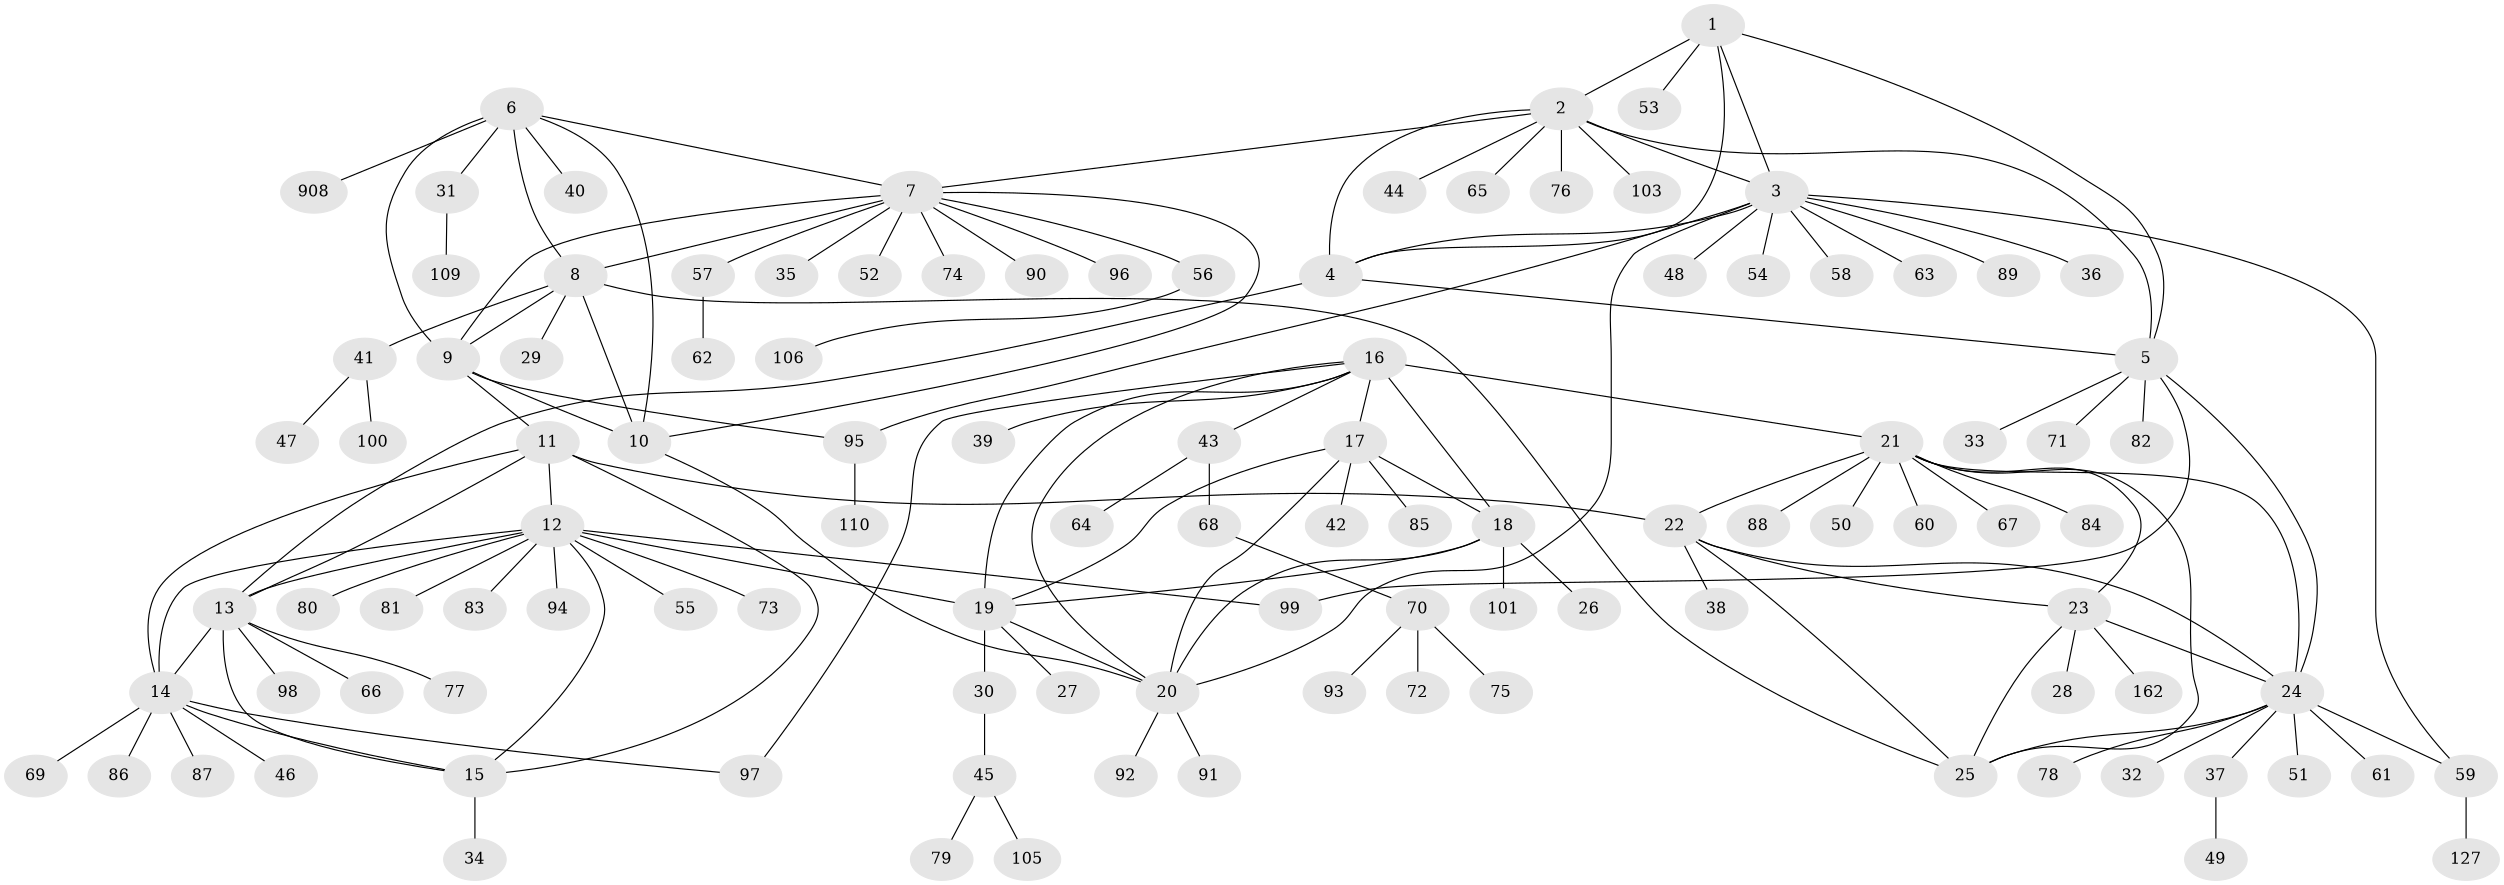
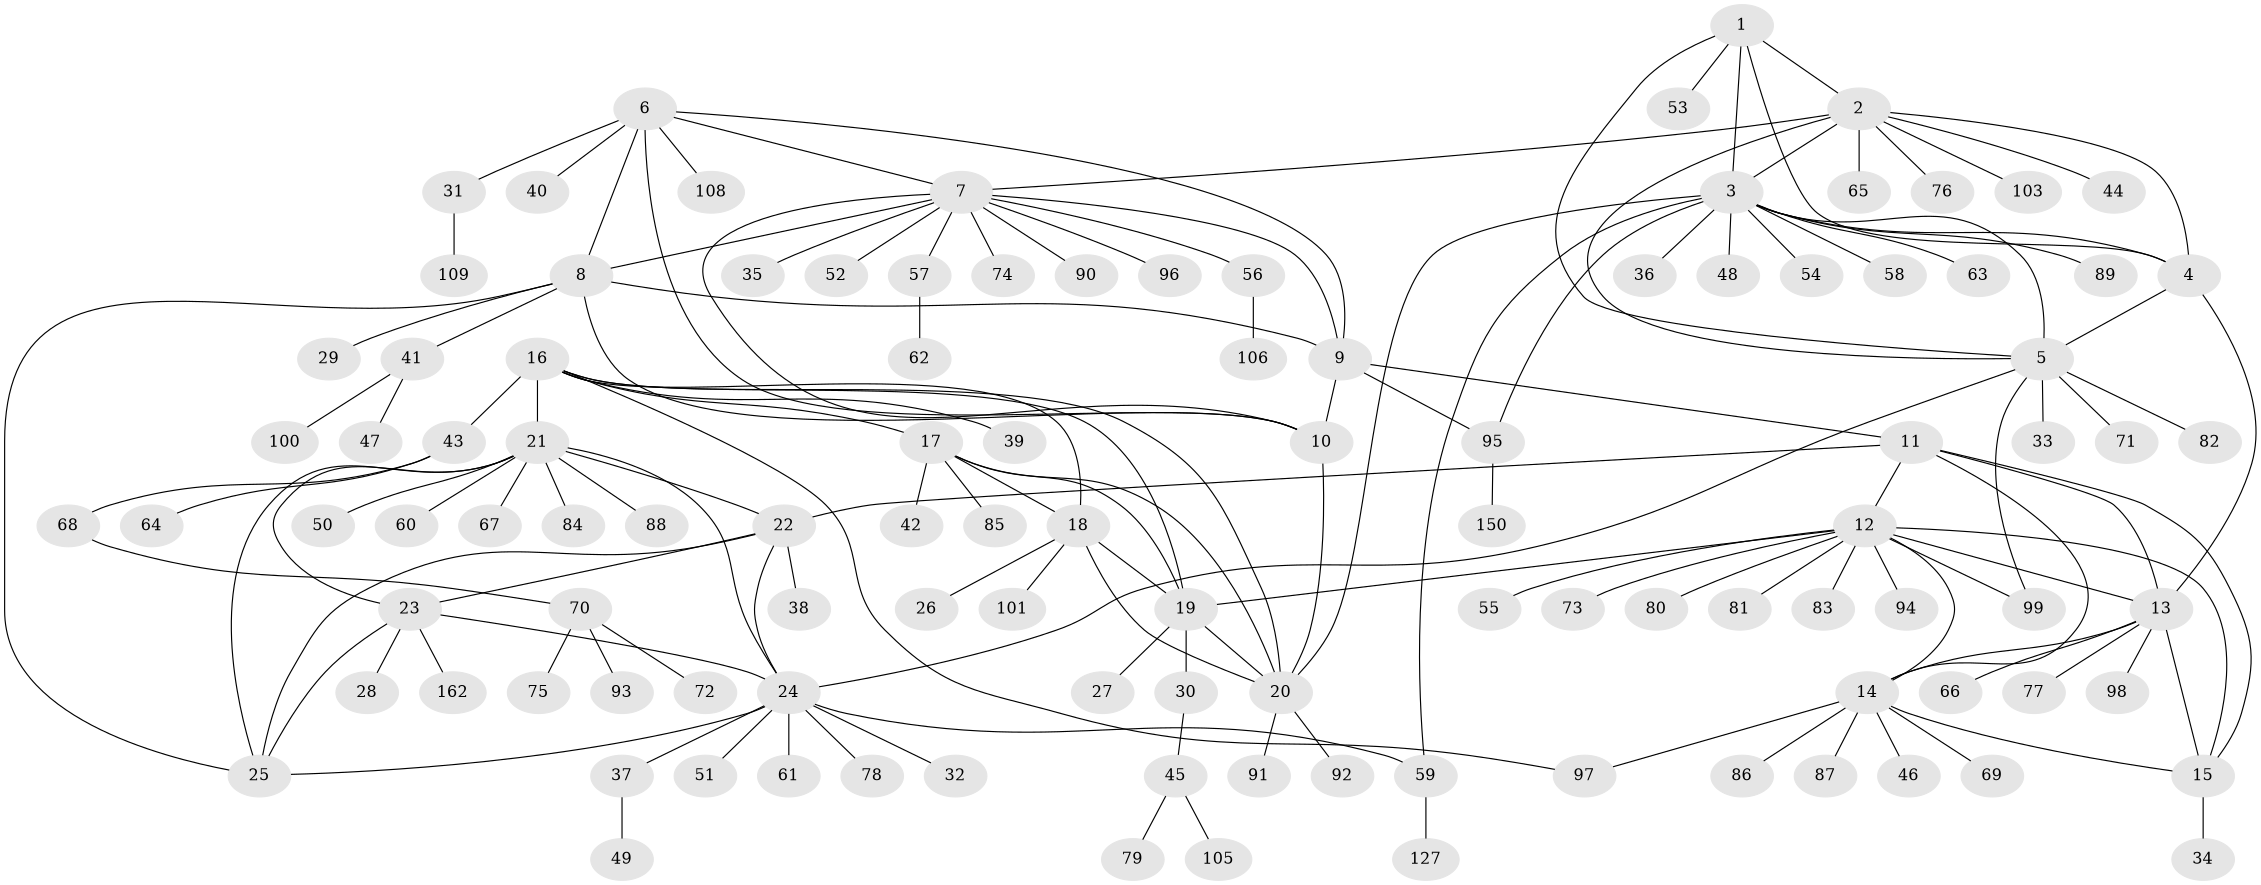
node "908": label "908" -> "108"
edge "3" -- "5": added
node "110": label "110" -> "150"
